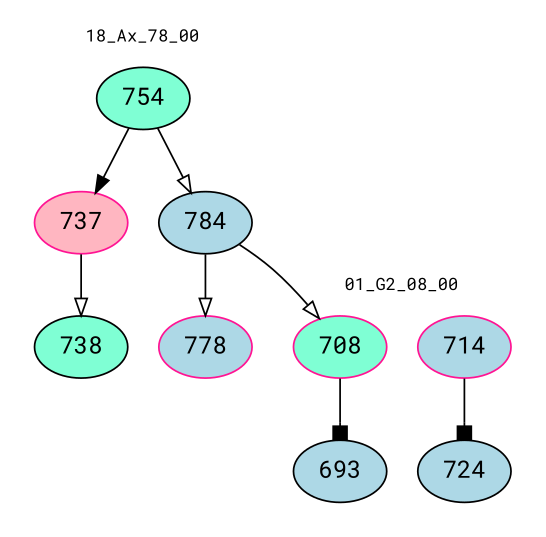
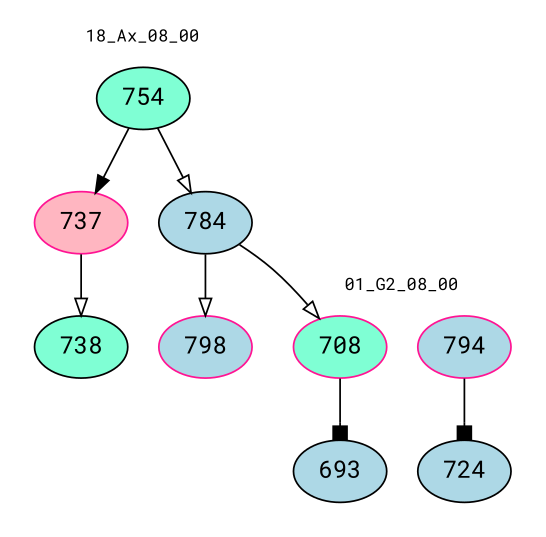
cluster "18_Ax_78_00": label "18_Ax_78_00" -> "18_Ax_08_00"
node "778": label "778" -> "798"
node "714": label "714" -> "794"
